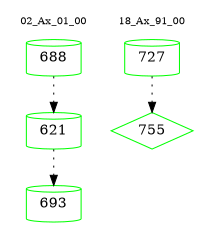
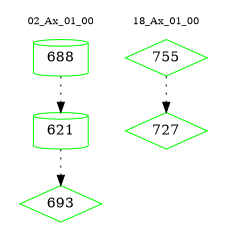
cluster "18_Ax_91_00": label "18_Ax_91_00" -> "18_Ax_01_00"
node "727": shape cylinder -> diamond
edge "727" -> "755": reversed
node "693": shape cylinder -> diamond
